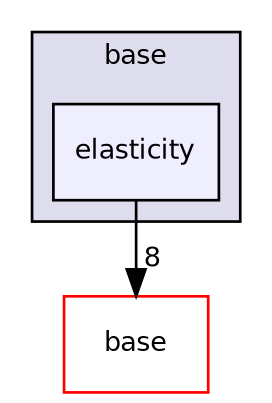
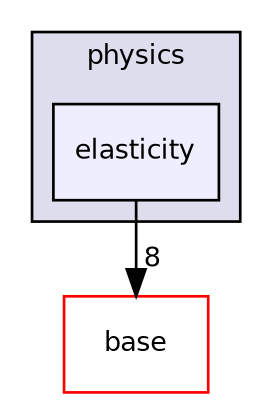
cluster "base": label "base" -> "physics"
